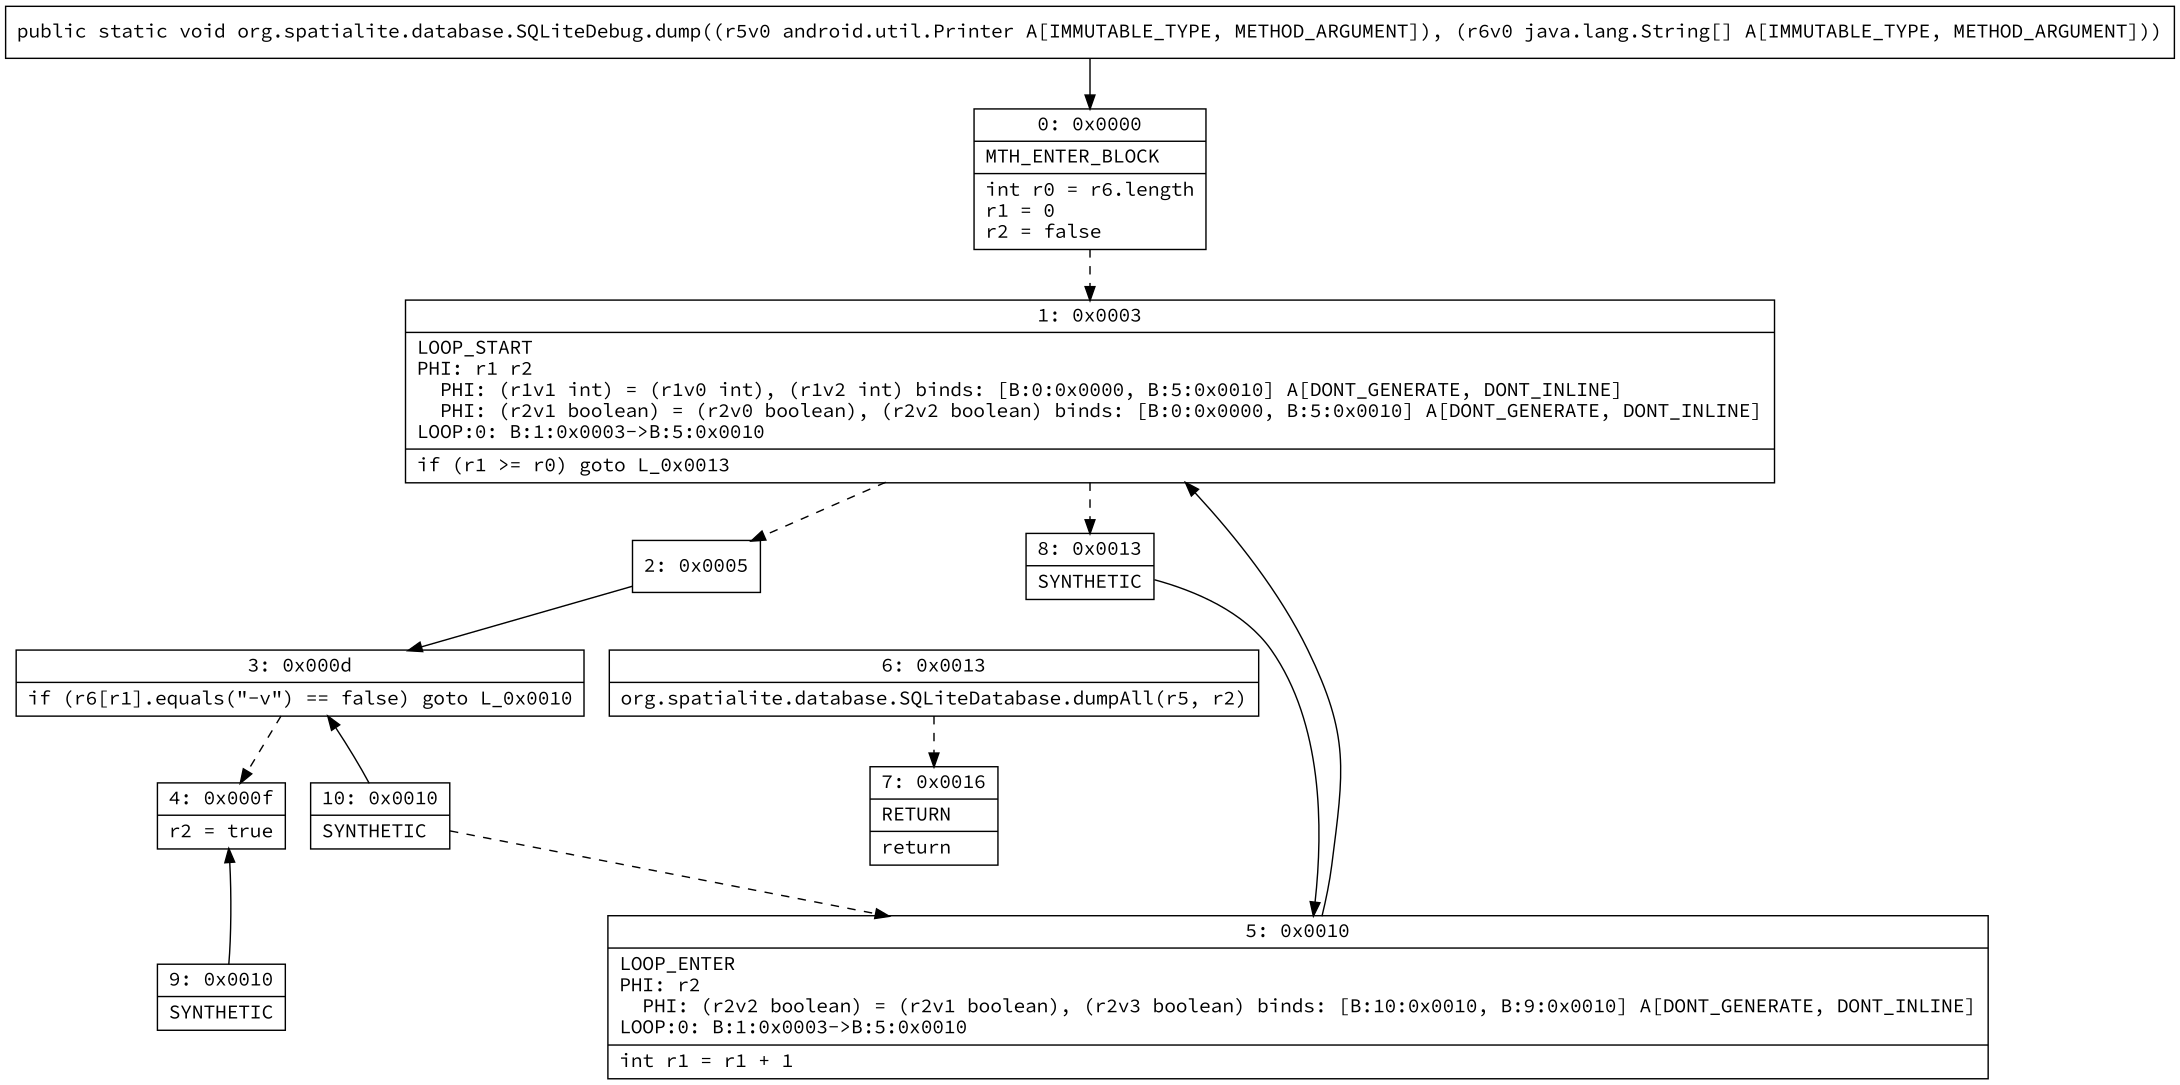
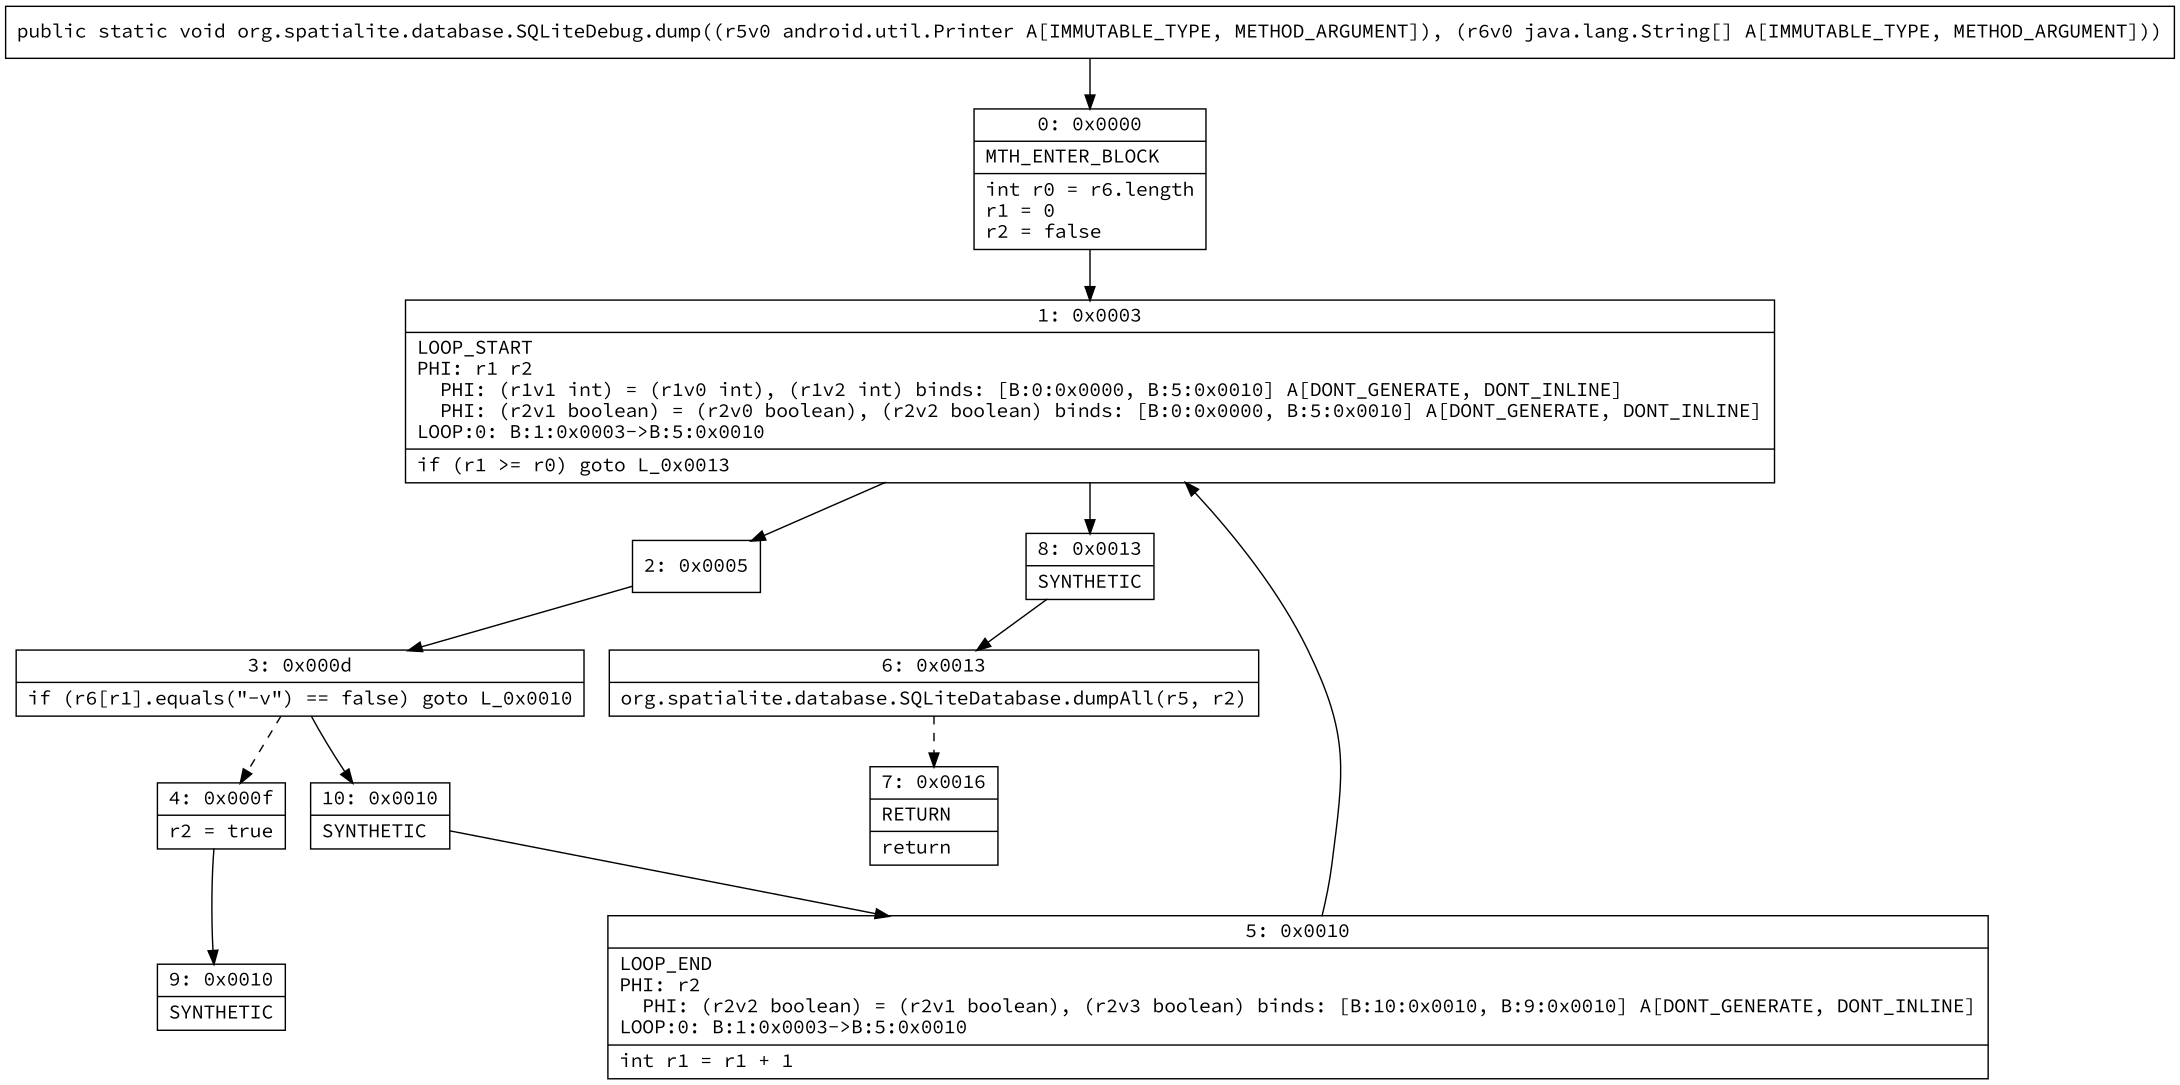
edge "0: 0x0000" -> "1: 0x0003": style dashed -> solid
edge "1: 0x0003" -> "8: 0x0013": style dashed -> solid
edge "1: 0x0003" -> "2: 0x0005": style dashed -> solid
edge "8: 0x0013" -> "5: 0x0010": now "8: 0x0013" -> "6: 0x0013"
edge "10: 0x0010" -> "3: 0x000d": reversed
edge "10: 0x0010" -> "5: 0x0010": style dashed -> solid
edge "9: 0x0010" -> "4: 0x000f": reversed
node "5: 0x0010": text "LOOP_ENTER" -> "LOOP_END"
